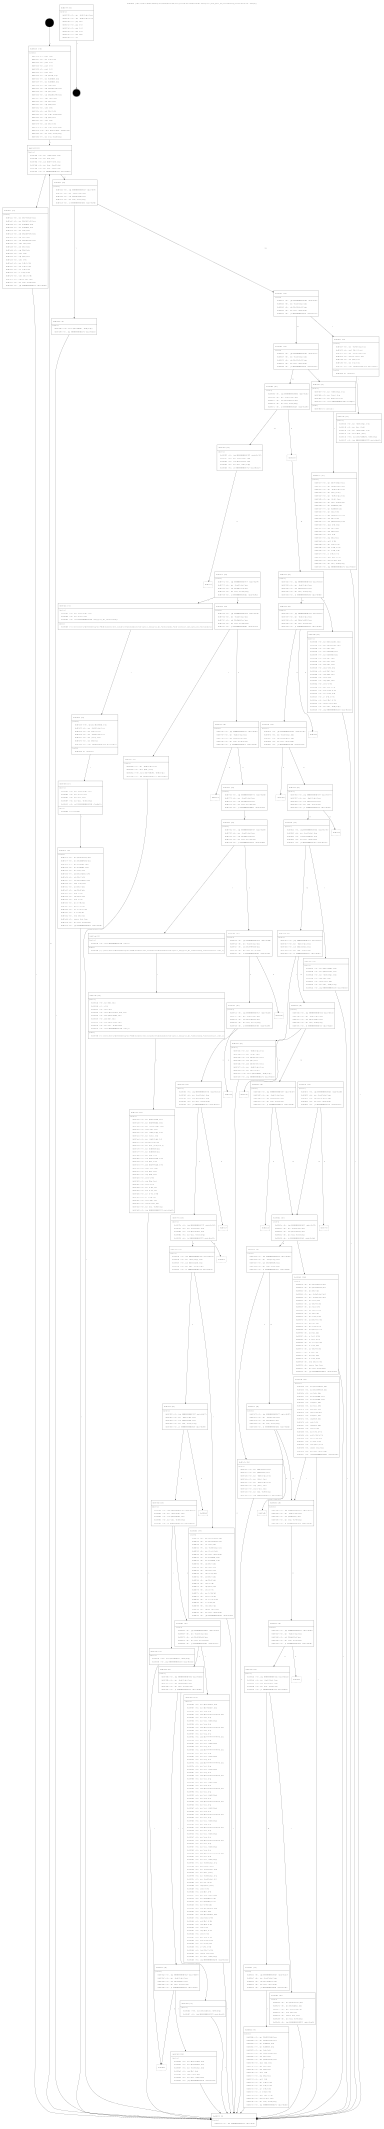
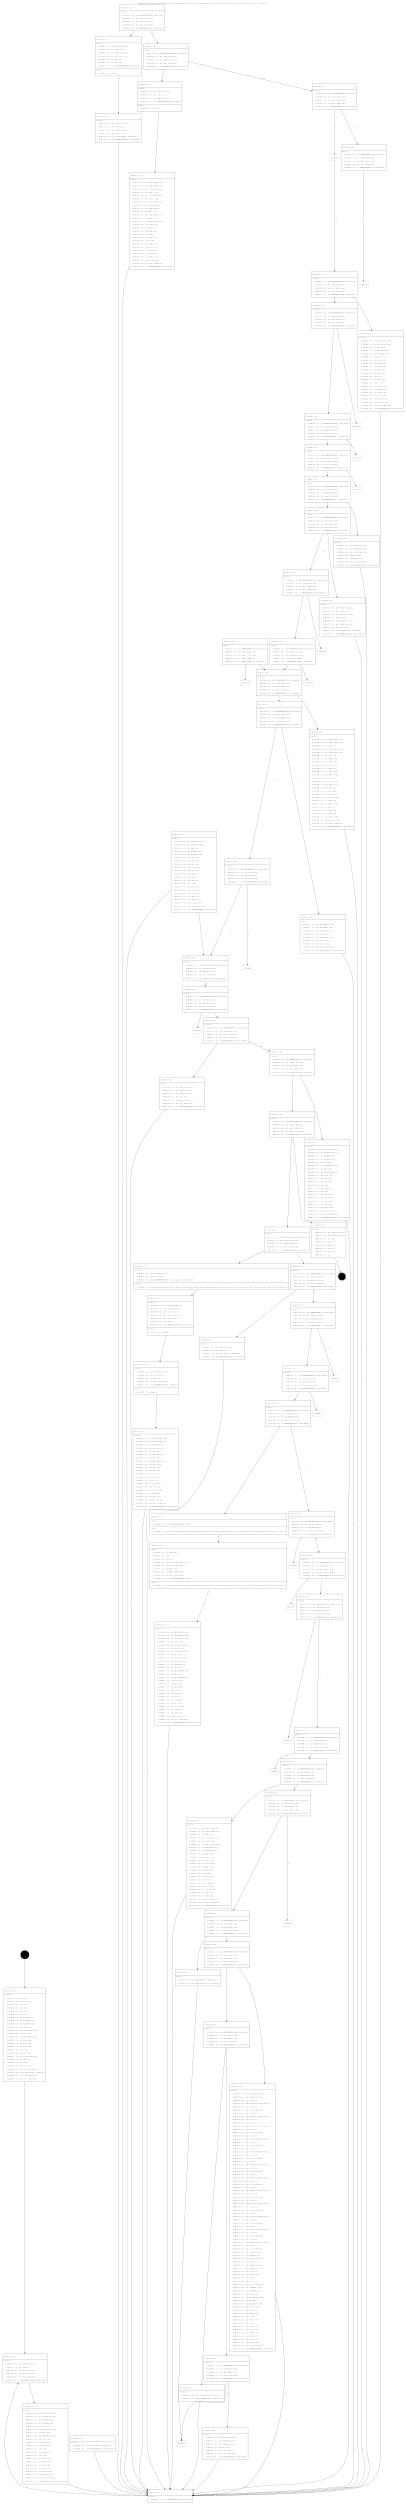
node "0x4014b2 [28]": removed
node "0x4016fe [28]": added
node "0x402022": added
